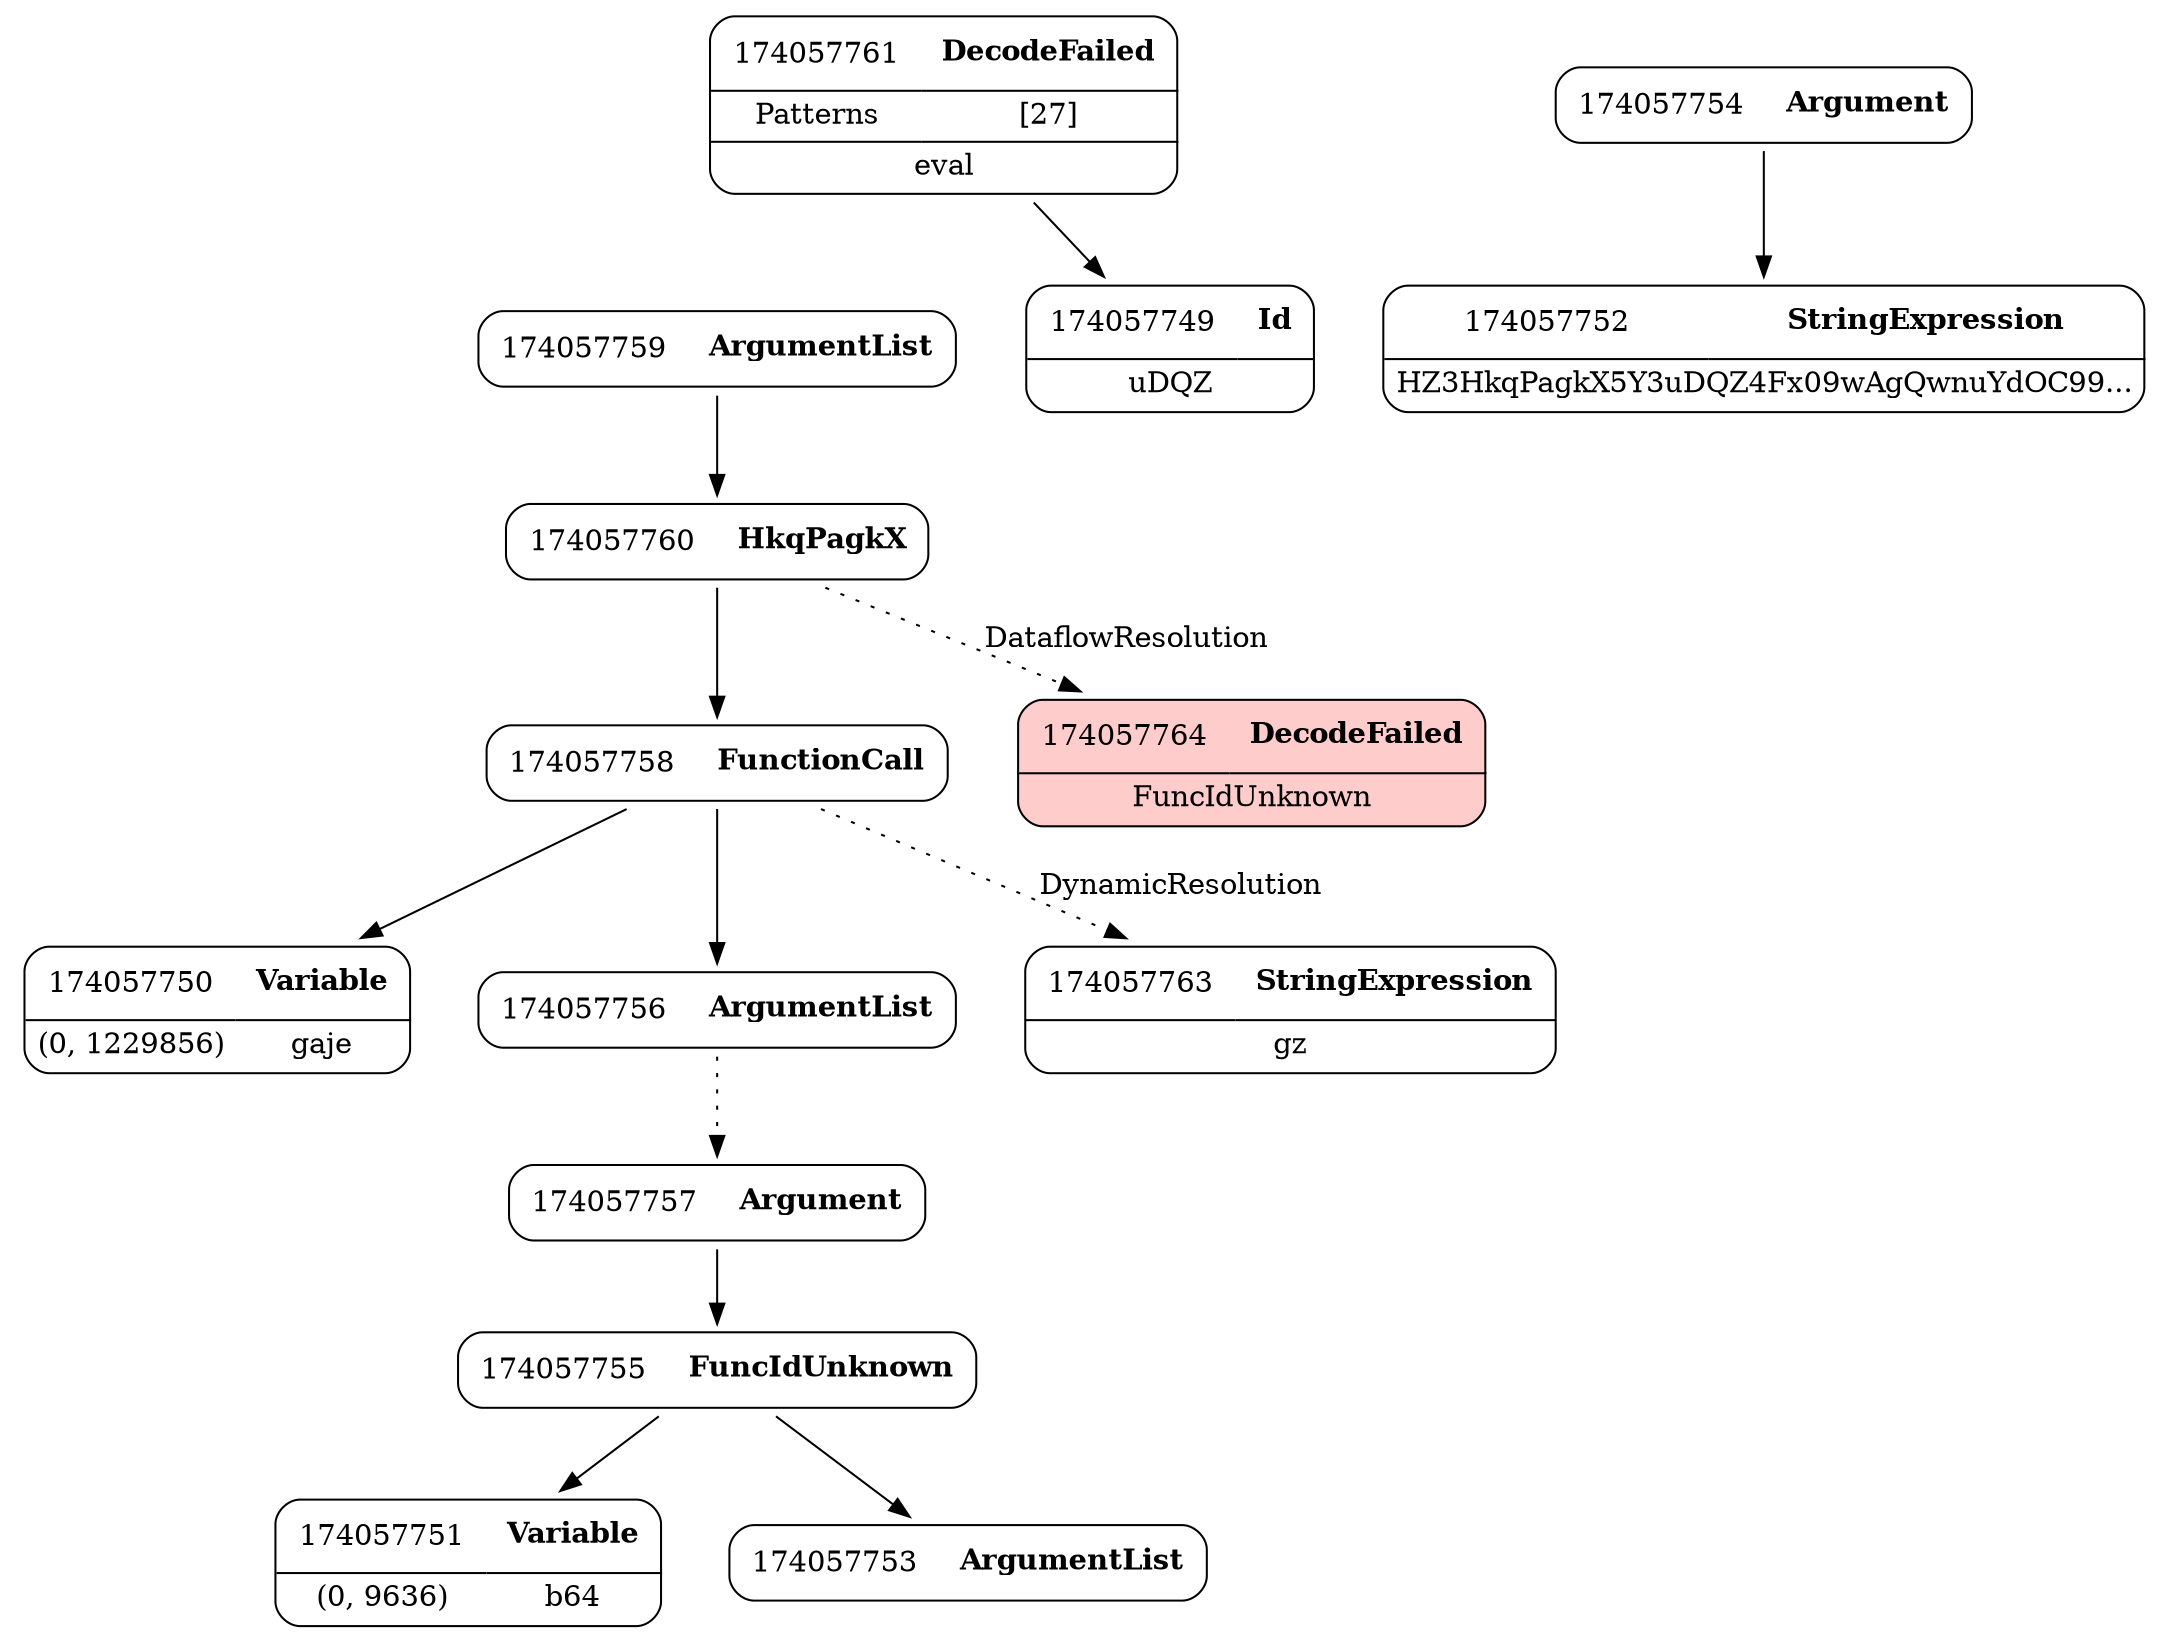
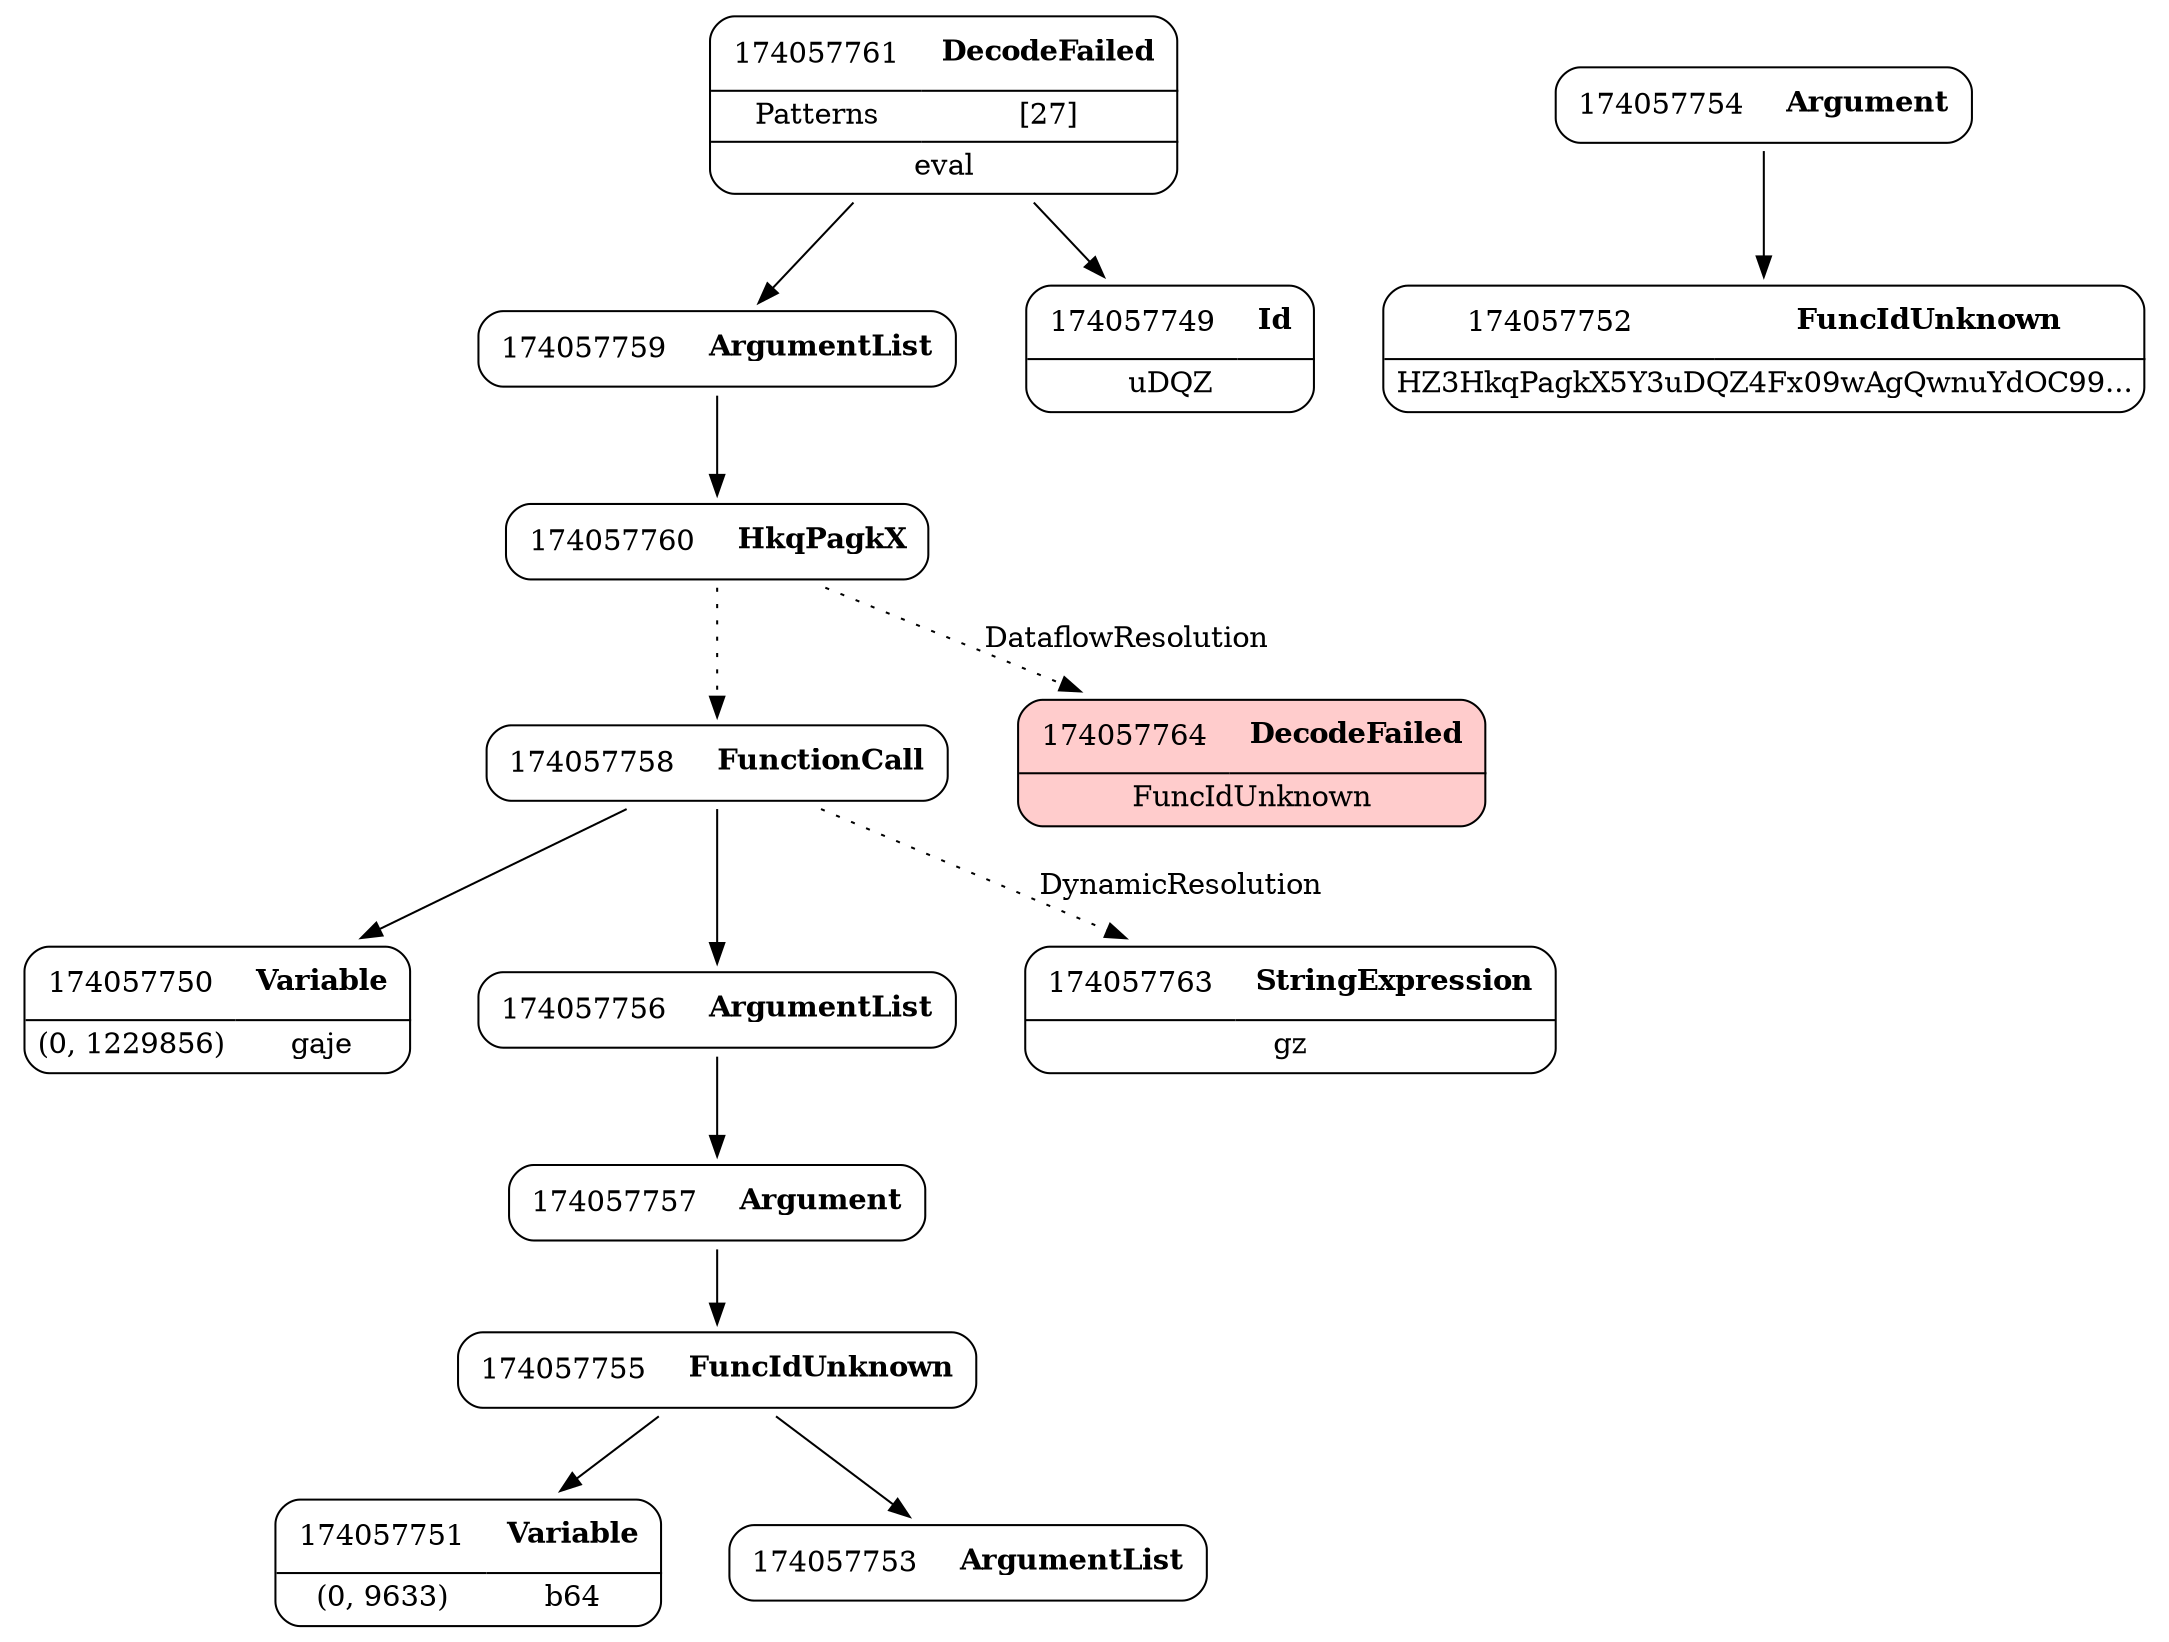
edge "174057761" -> "174057759": added
node "174057752": text "StringExpression" -> "FuncIdUnknown"
edge "174057760" -> "174057758": style solid -> dotted
edge "174057756" -> "174057757": style dotted -> solid
node "174057751": text "(0, 9636)" -> "(0, 9633)"
